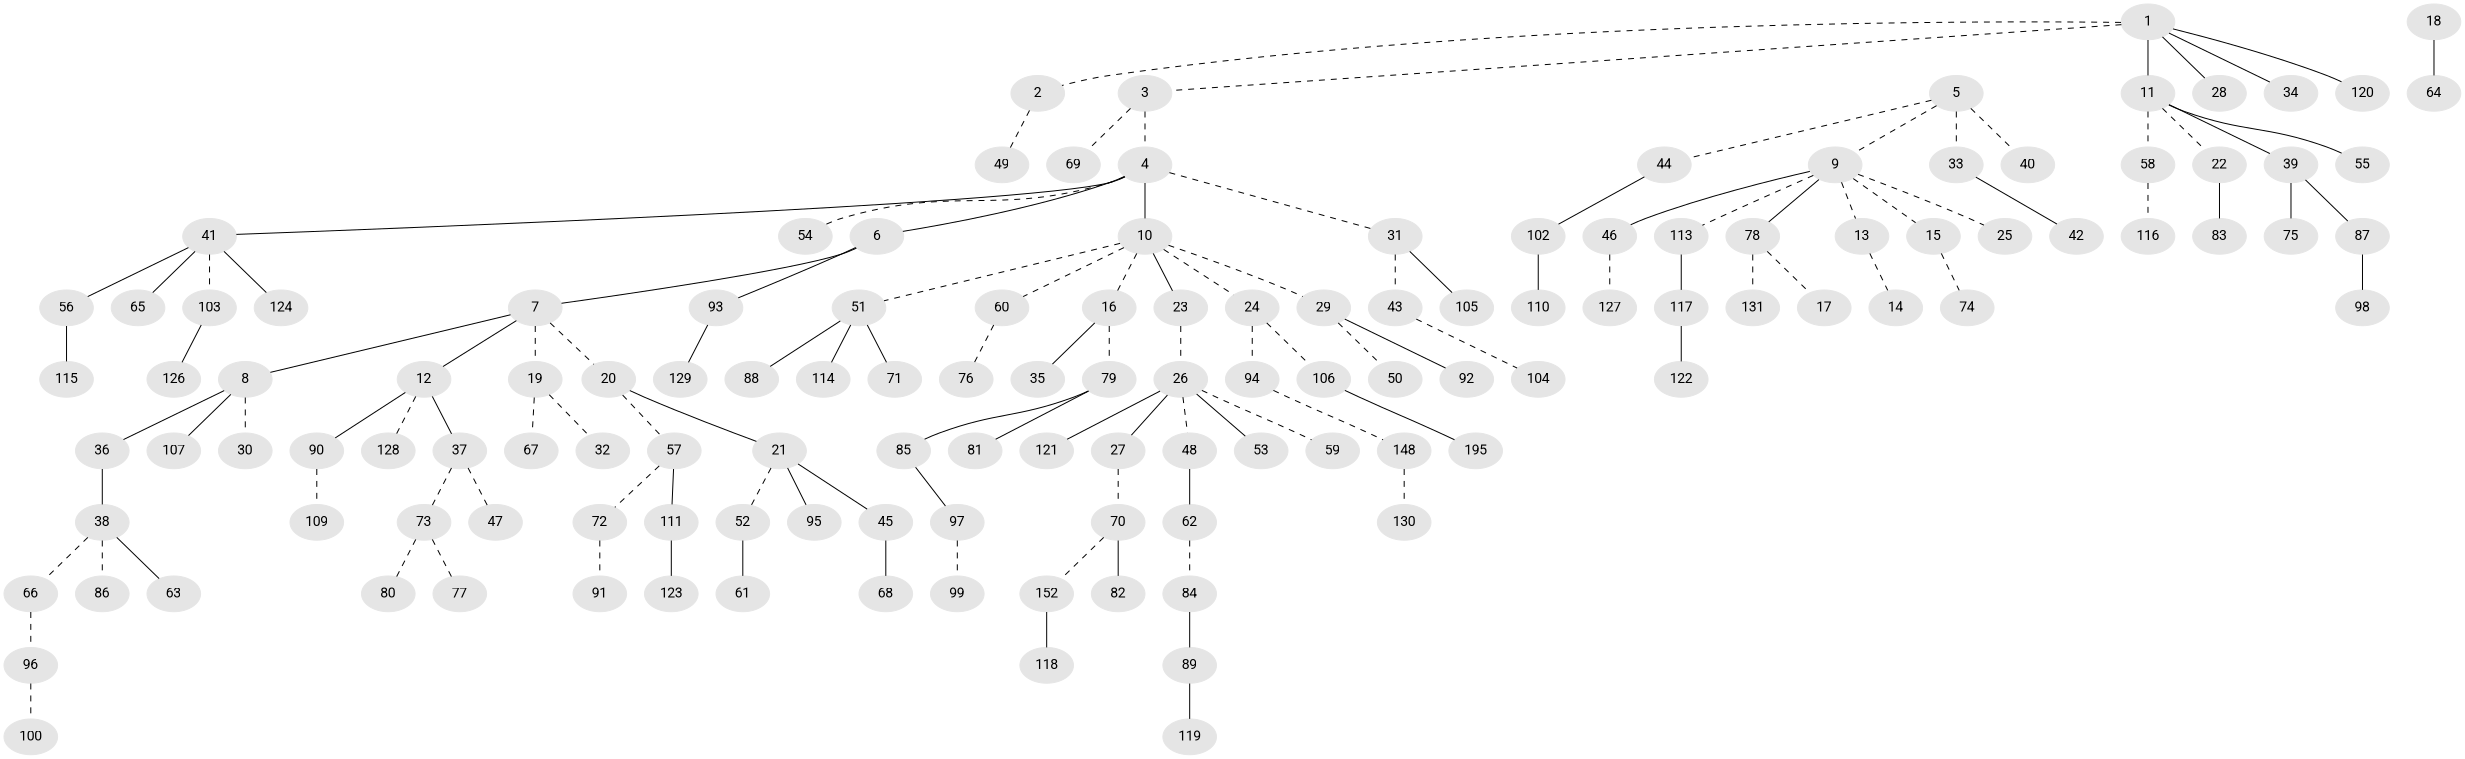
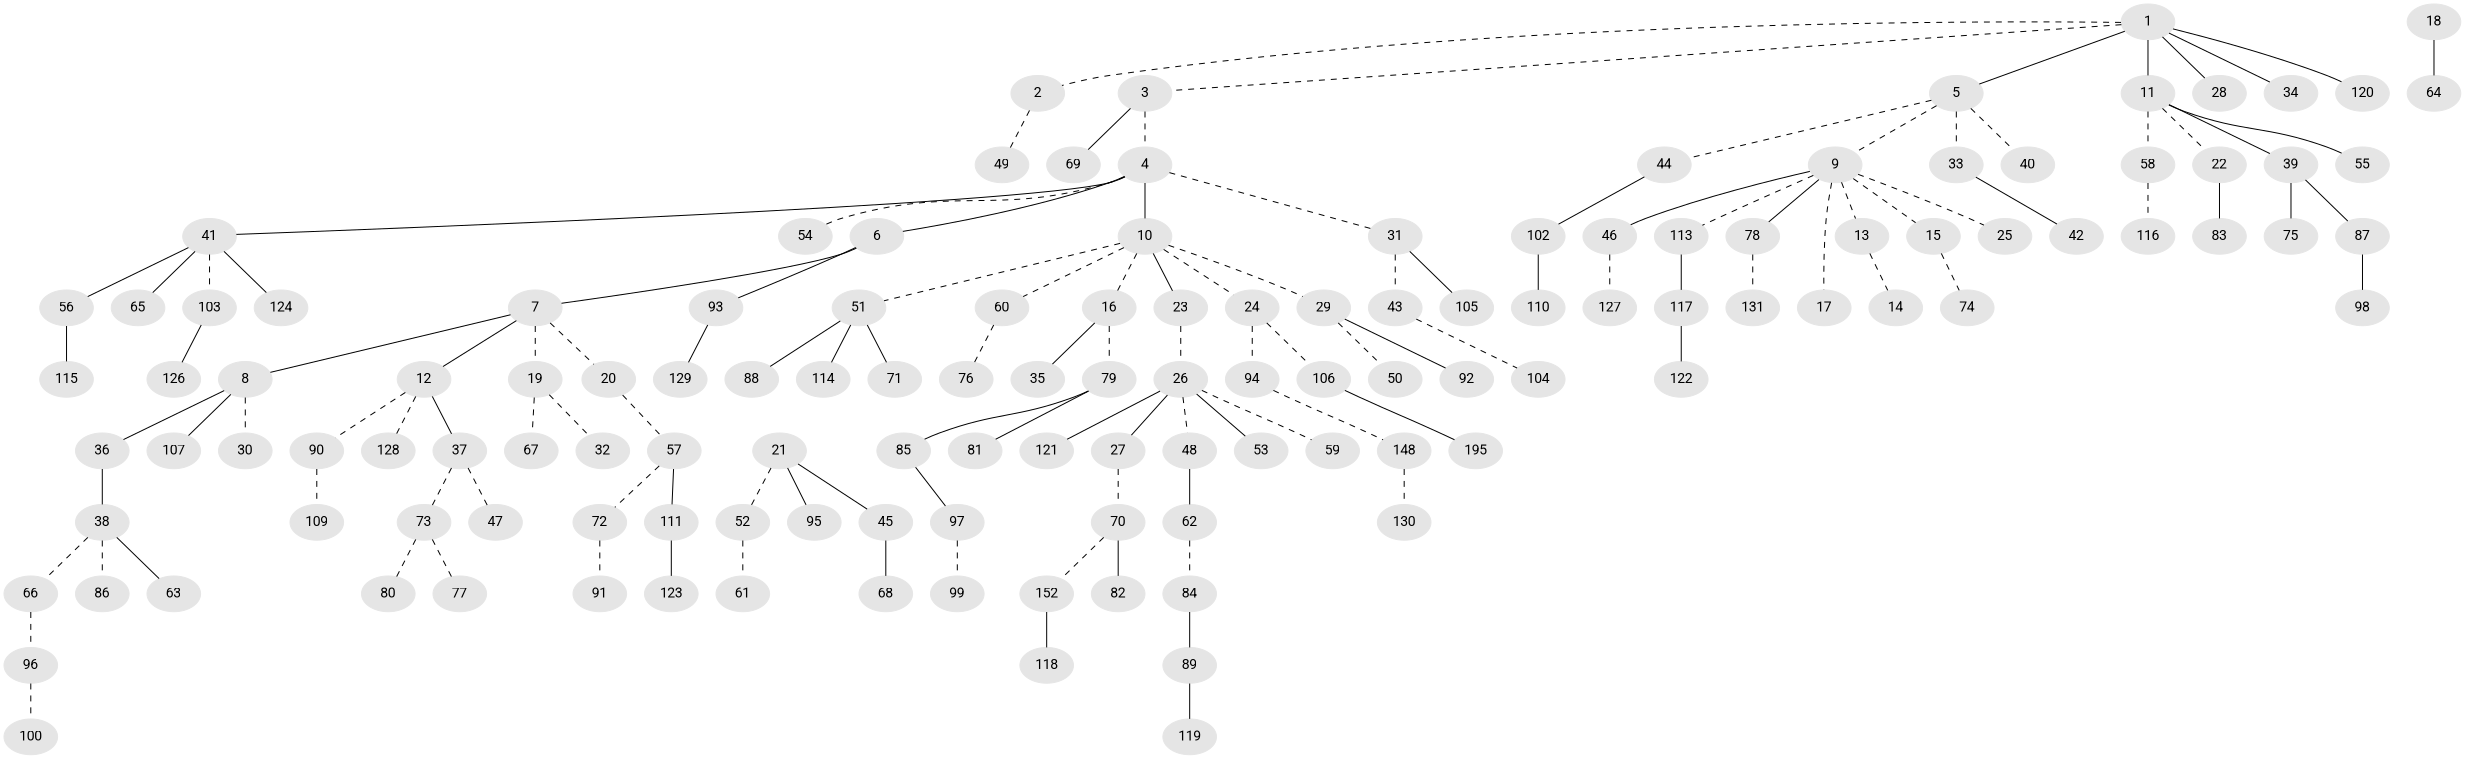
edge "1" -- "5": added
edge "3" -- "69": style dashed -> solid
edge "78" -- "17": now "9" -- "17"
edge "12" -- "90": style solid -> dashed
edge "20" -- "21": removed
edge "52" -- "61": style solid -> dashed
